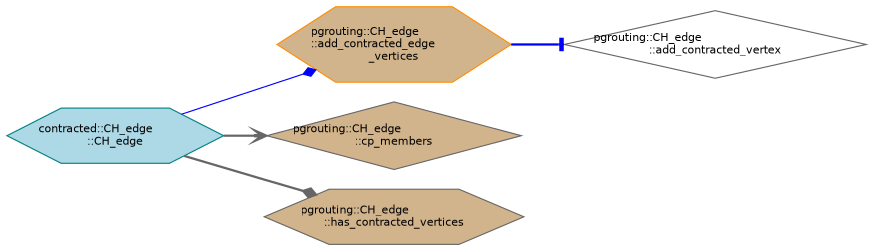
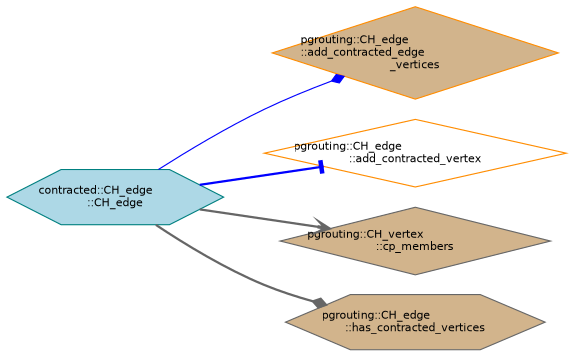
node "pgrouting::CH_edge ::add_contracted_edge _vertices": shape hexagon -> diamond
edge "pgrouting::CH_edge ::add_contracted_edge _vertices" -> "pgrouting::CH_edge ::add_contracted_vertex": now "contracted::CH_edge ::CH_edge" -> "pgrouting::CH_edge ::add_contracted_vertex"
node "pgrouting::CH_edge ::add_contracted_vertex": color gray40 -> darkorange
node "pgrouting::CH_edge ::cp_members": label "pgrouting::CH_edge ::cp_members" -> "pgrouting::CH_vertex ::cp_members"
